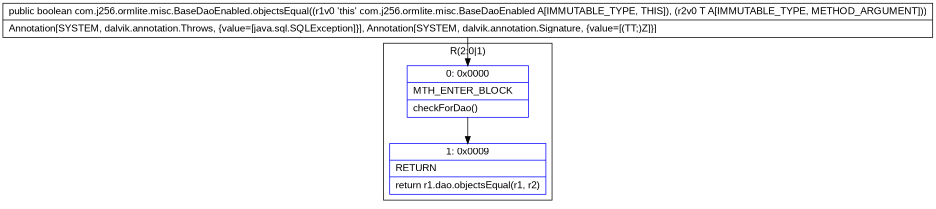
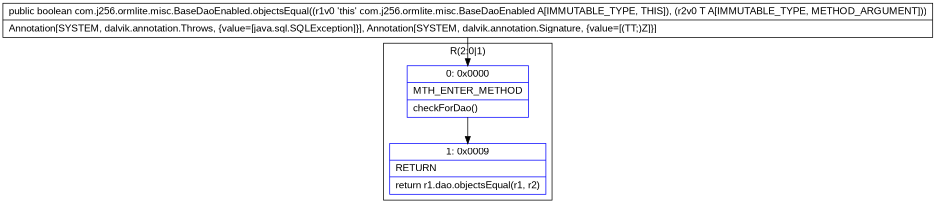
node "0: 0x0000": text "MTH_ENTER_BLOCK" -> "MTH_ENTER_METHOD"
